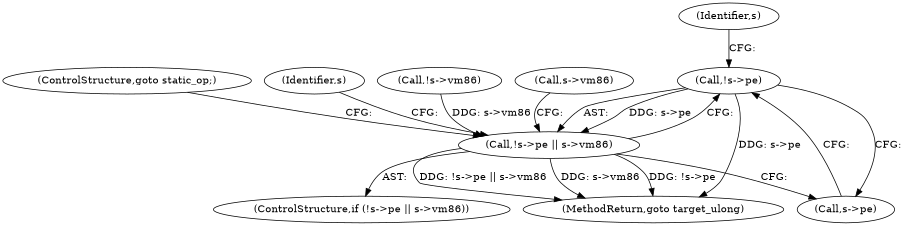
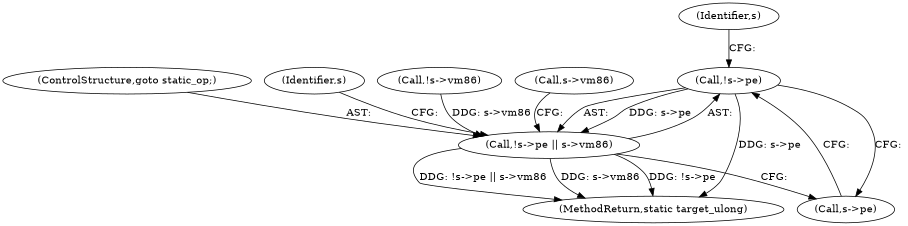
edge "(ControlStructure,goto static_op;)" -> "(Call,!s->pe || s->vm86)": label "CFG: " -> "AST: "
edge "(Call,!s->pe || s->vm86)" -> "(Call,!s->pe)": label "CFG: " -> "AST: "
node "(ControlStructure,if (!s->pe || s->vm86))": removed
node "(MethodReturn,goto target_ulong)": label "(MethodReturn,goto target_ulong)" -> "(MethodReturn,static target_ulong)"
